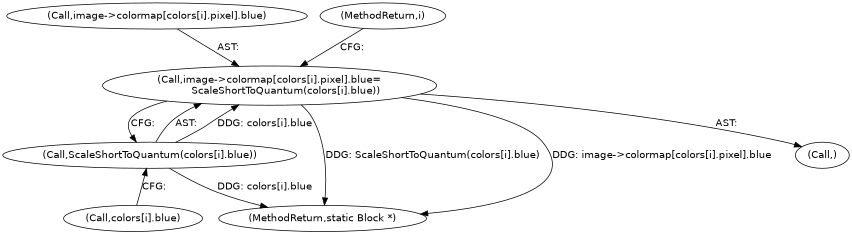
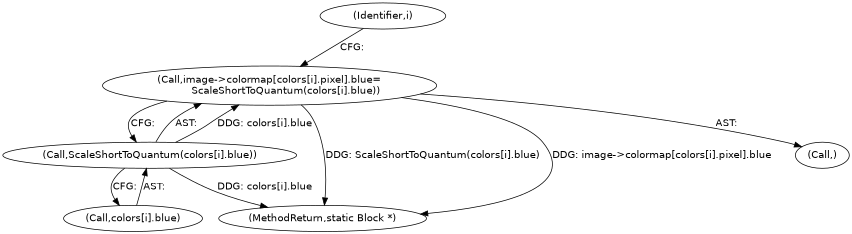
node "(Call,image->colormap[colors[i].pixel].blue)": removed
node "(MethodReturn,i)": label "(MethodReturn,i)" -> "(Identifier,i)"
edge "(Call,ScaleShortToQuantum(colors[i].blue))" -> "(Call,colors[i].blue)": added, label "CFG:"
edge "(Call,colors[i].blue)" -> "(Call,ScaleShortToQuantum(colors[i].blue))": label "CFG: " -> "AST: "
